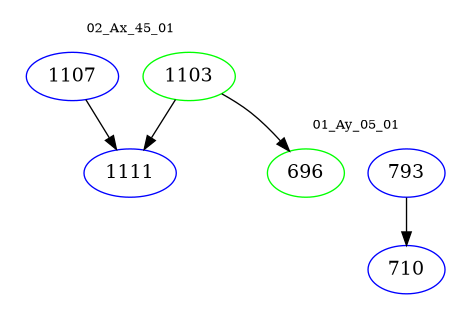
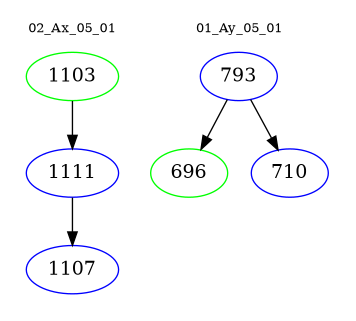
cluster "02_Ax_45_01": label "02_Ax_45_01" -> "02_Ax_05_01"
edge "1107" -> "1111": reversed
edge "1103" -> "696": now "793" -> "696"
